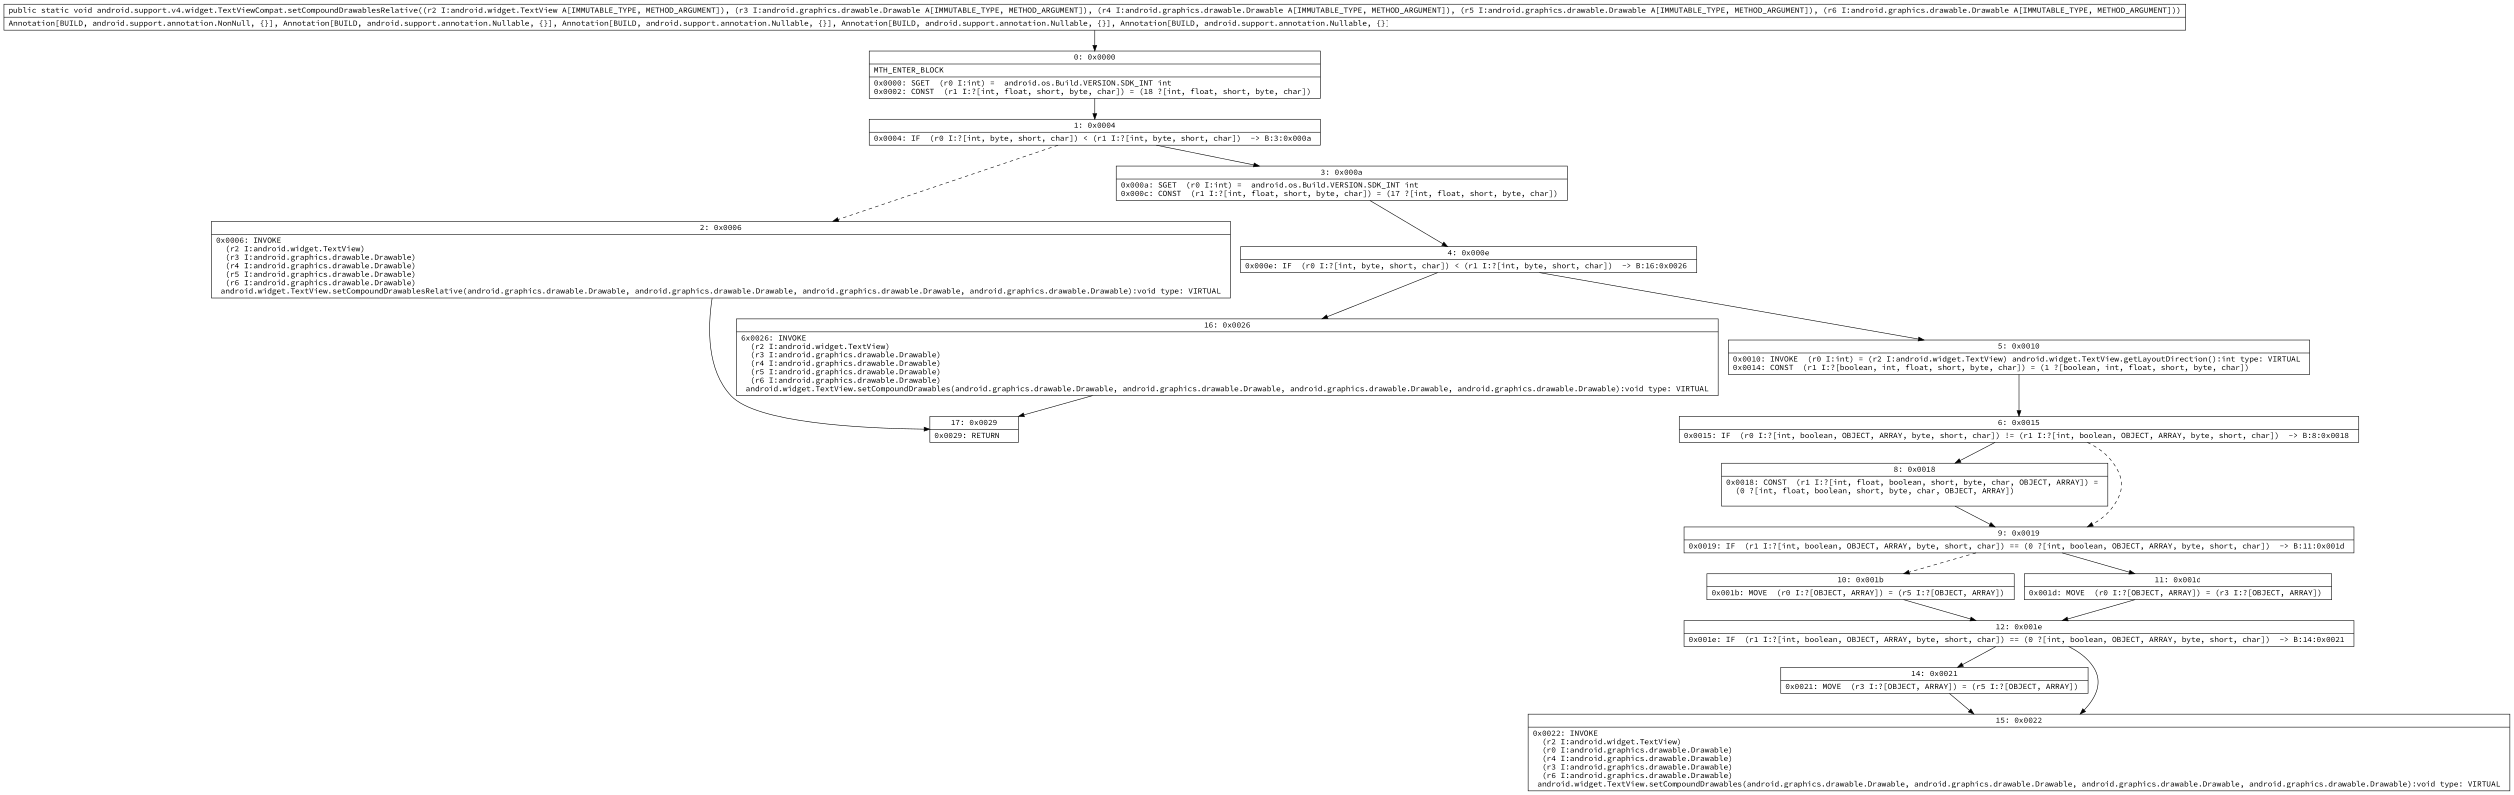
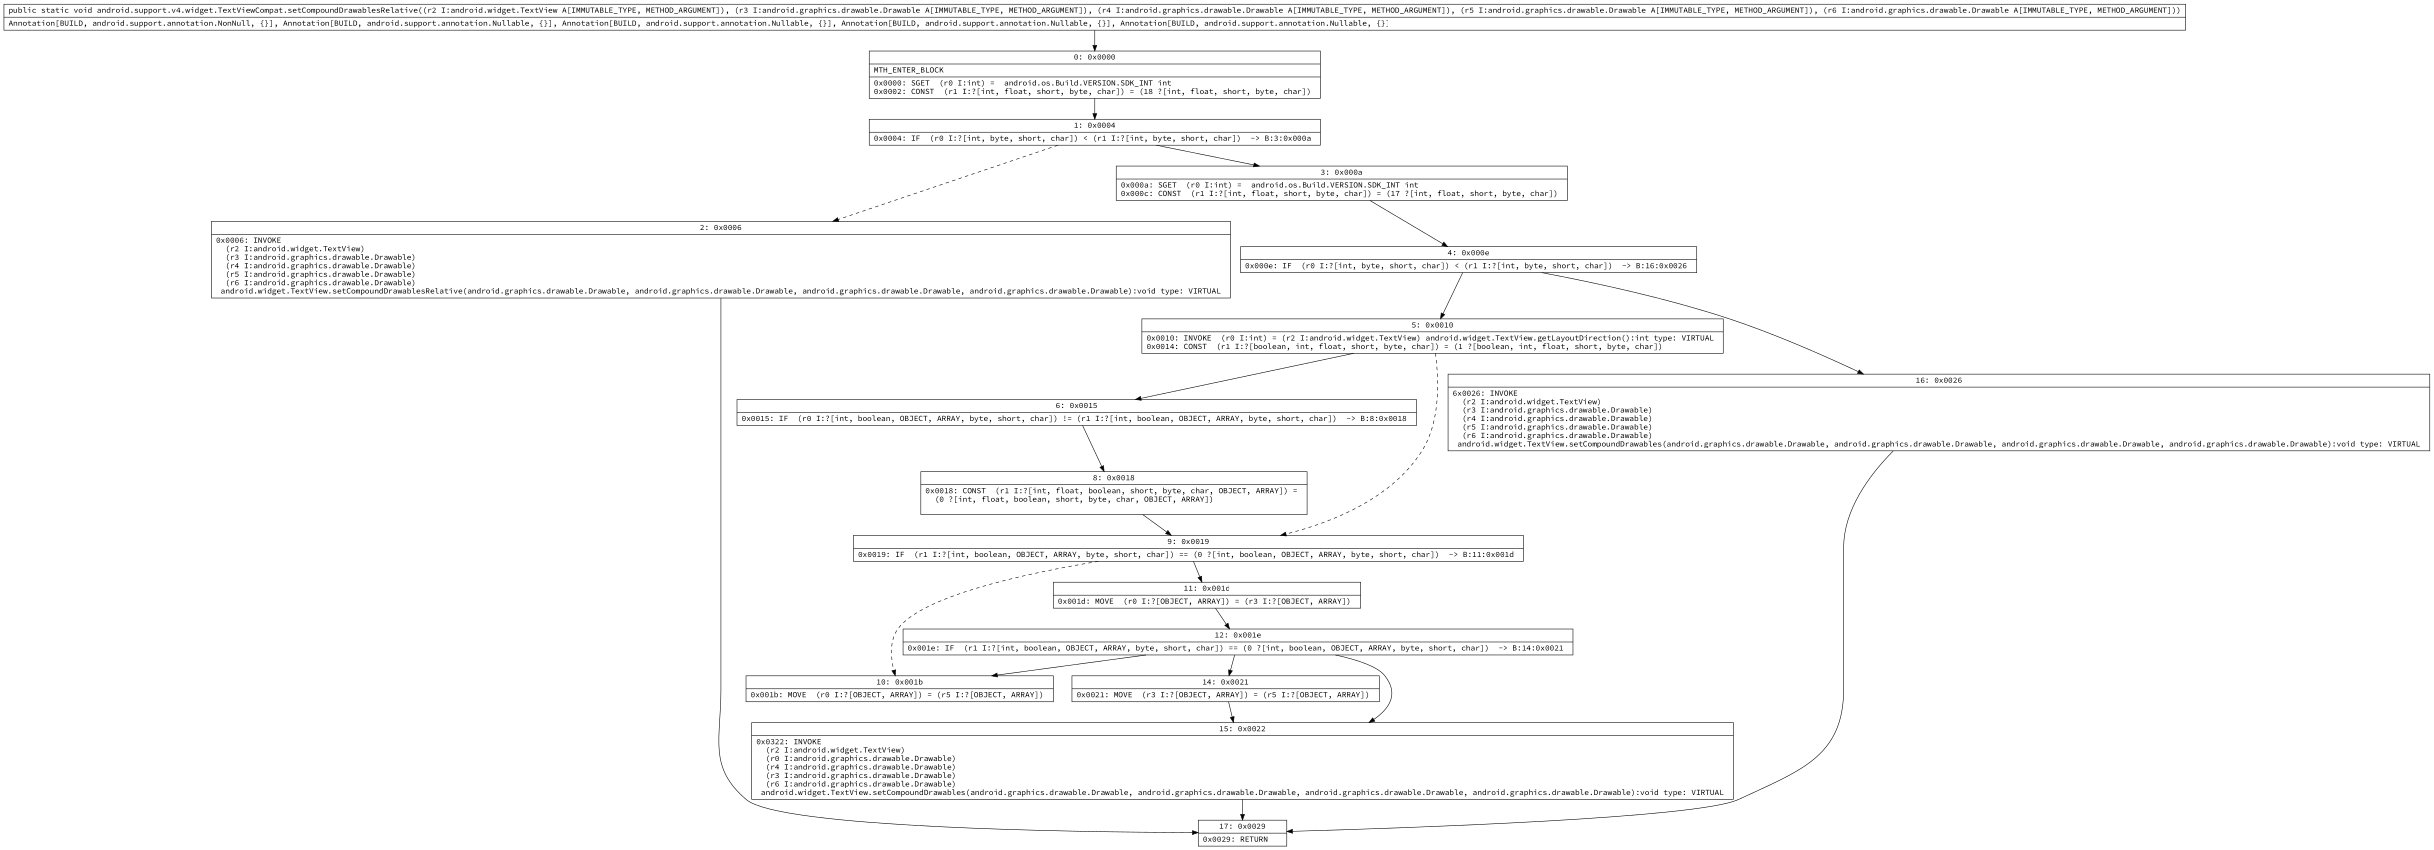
edge "6: 0x0015" -> "9: 0x0019": now "5: 0x0010" -> "9: 0x0019"
edge "10: 0x001b" -> "12: 0x001e": reversed
node "15: 0x0022": text "0x0022: INVOKE" -> "0x0322: INVOKE"
edge "15: 0x0022" -> "17: 0x0029": added
